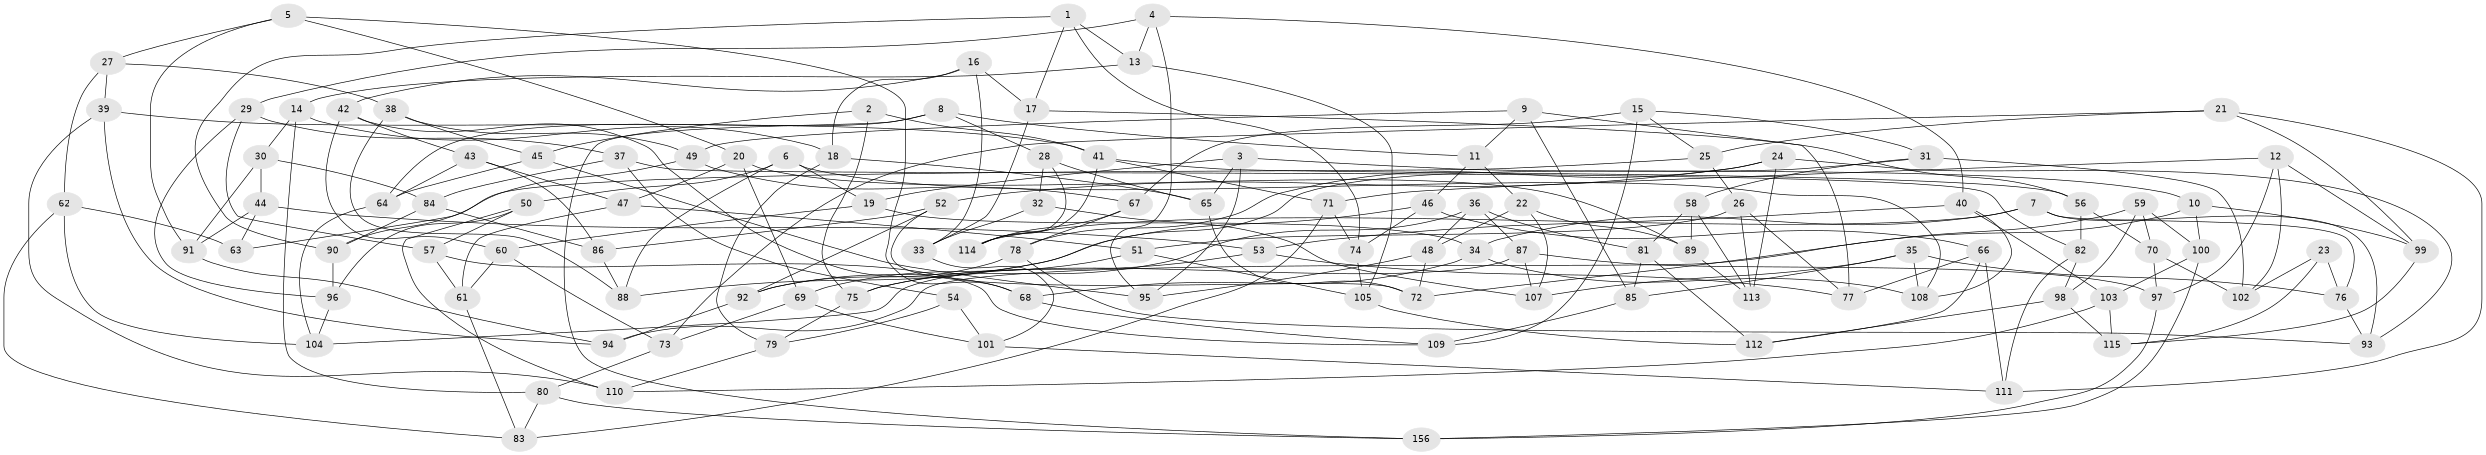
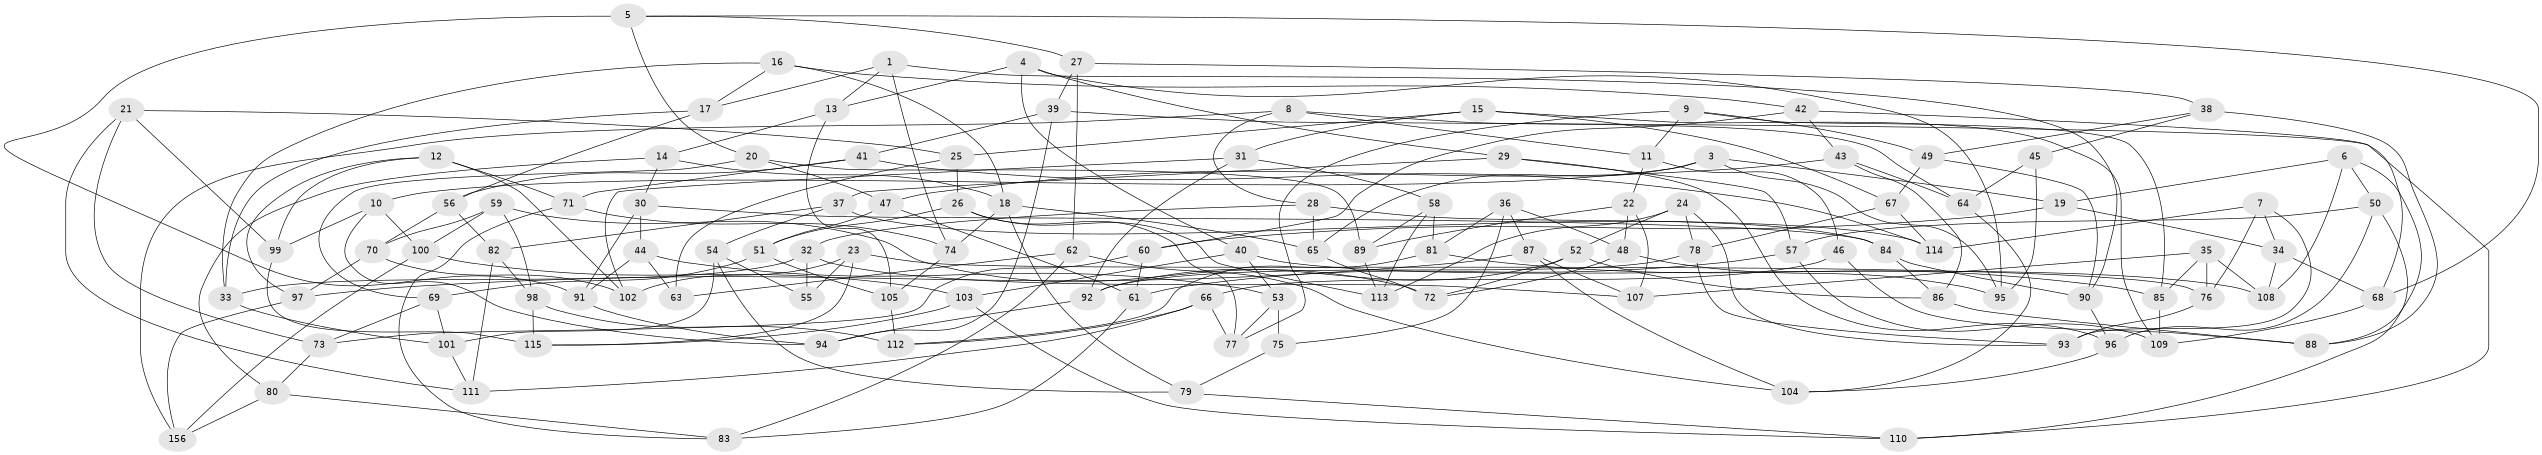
node "2": removed
edge "46" -- "74": now "18" -- "74"
node "55": added
